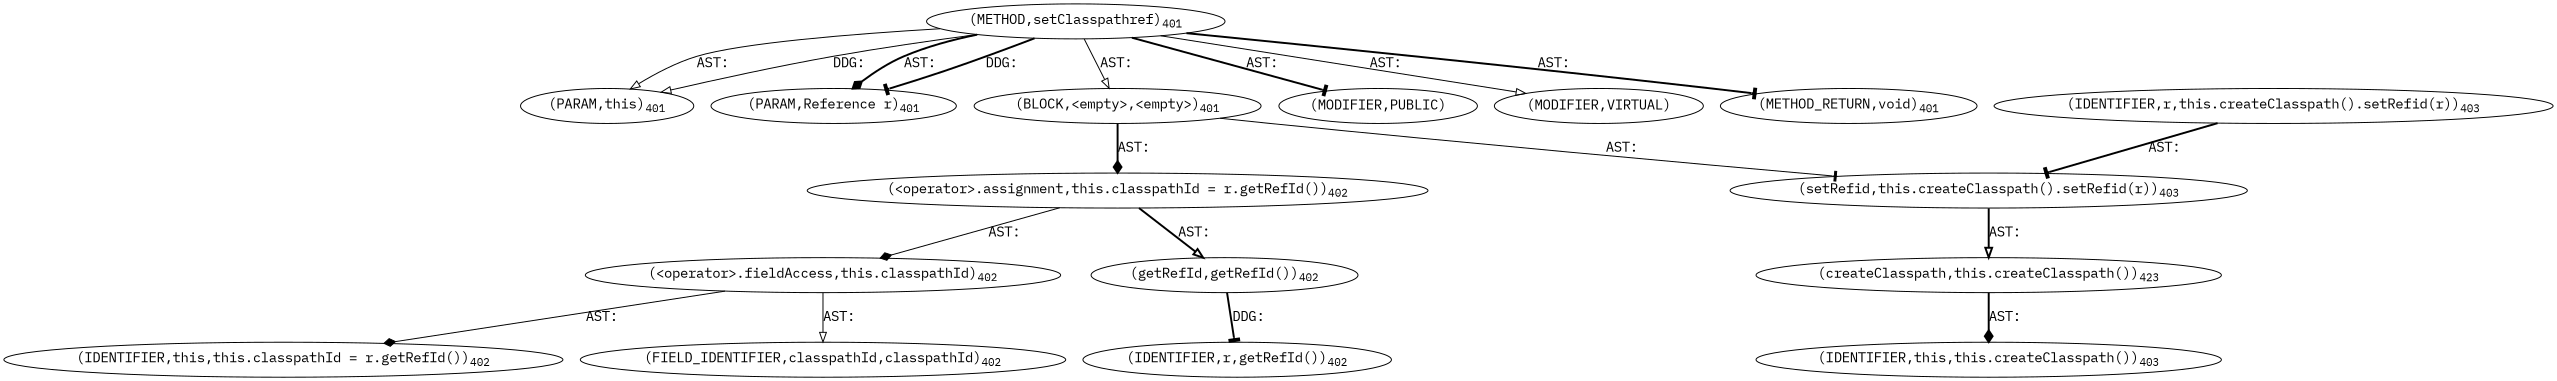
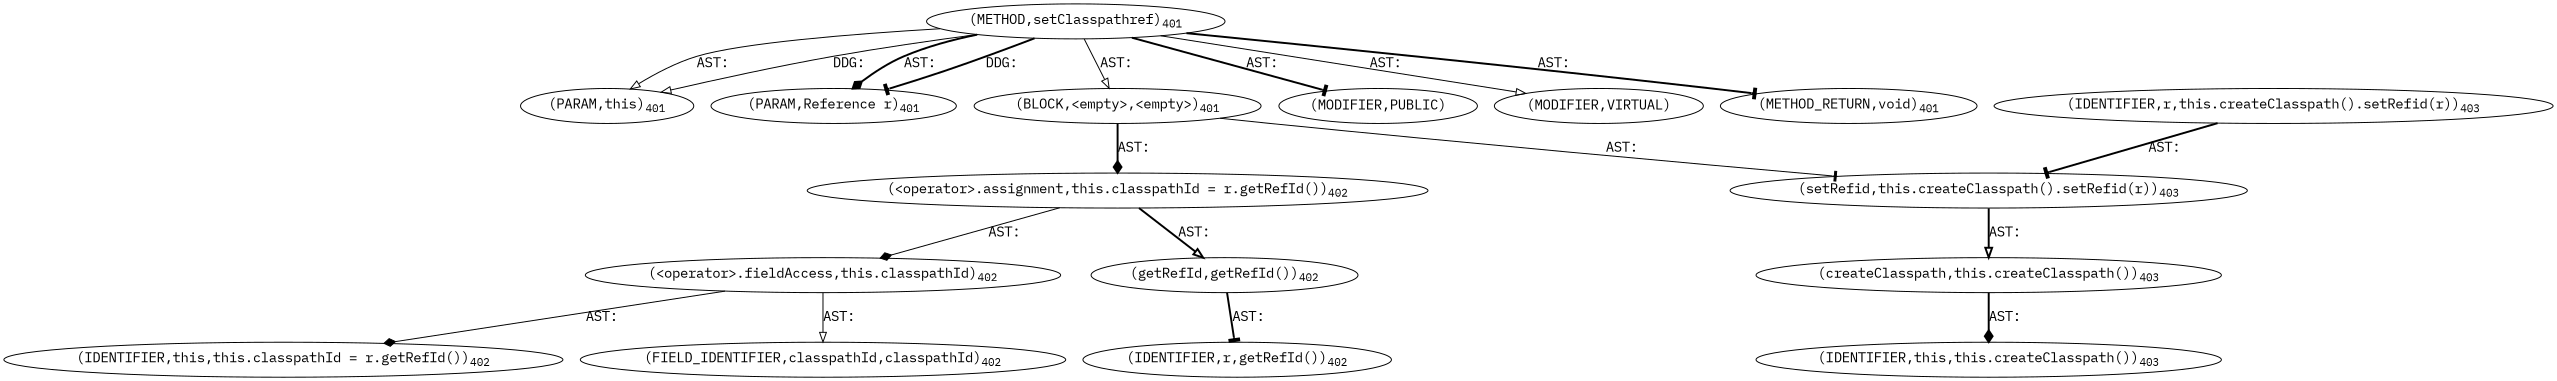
node "(createClasspath,this.createClasspath())": text "423" -> "403"
edge "(getRefId,getRefId())" -> "(IDENTIFIER,r,getRefId())": label "DDG: " -> "AST: "
